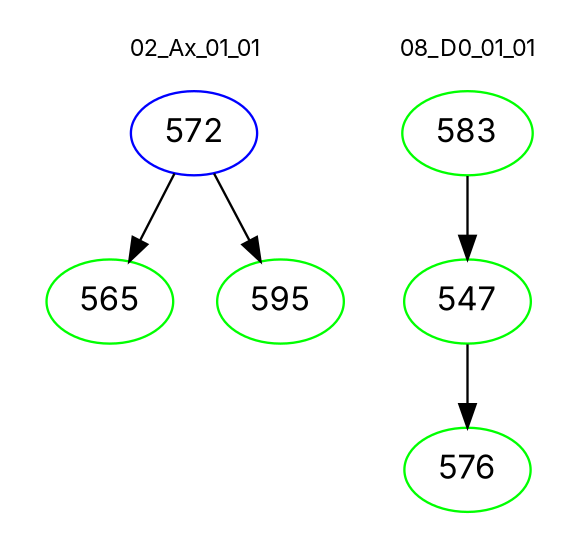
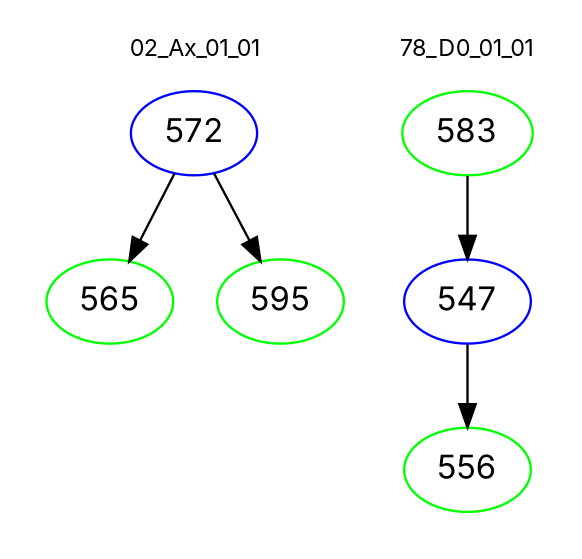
cluster "08_D0_01_01": label "08_D0_01_01" -> "78_D0_01_01"
node "547": color green -> blue
node "576": label "576" -> "556"
